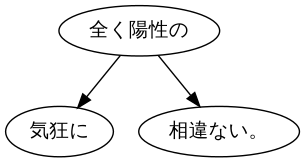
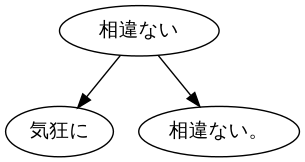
node "全く陽性の": label "全く陽性の" -> "相違ない"
